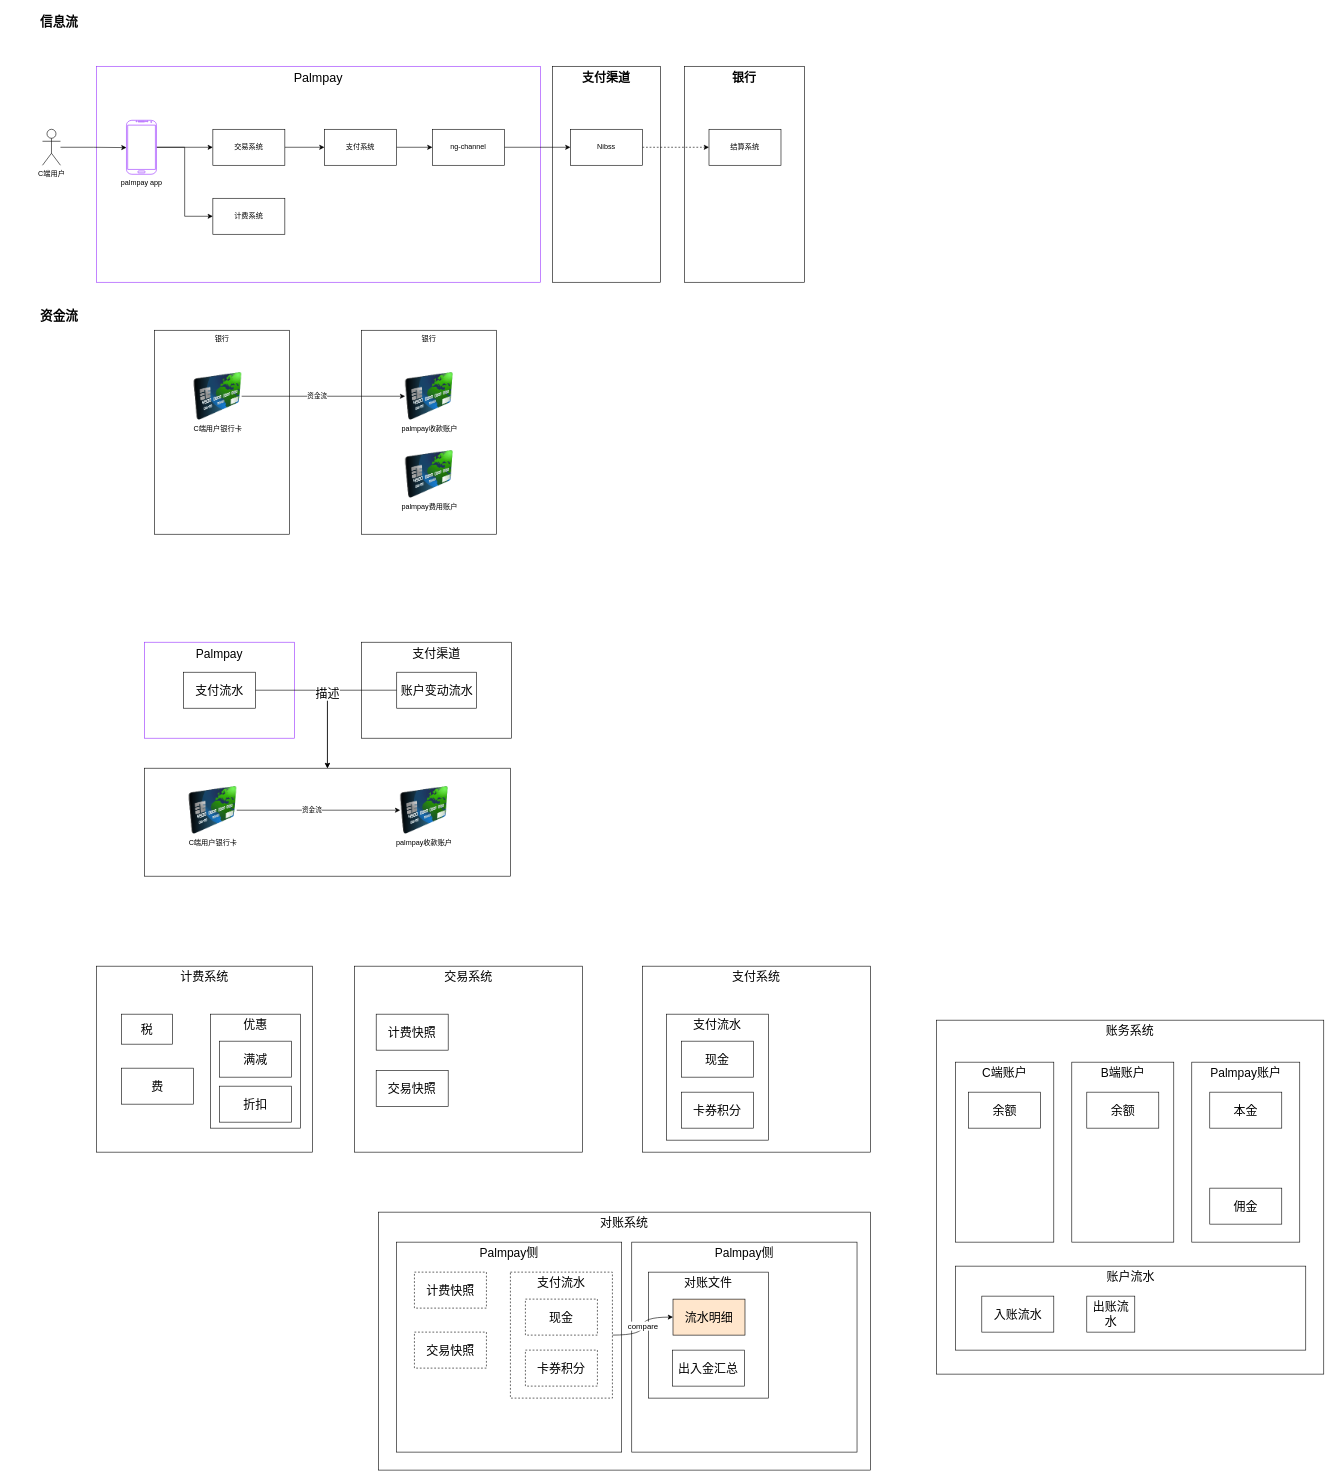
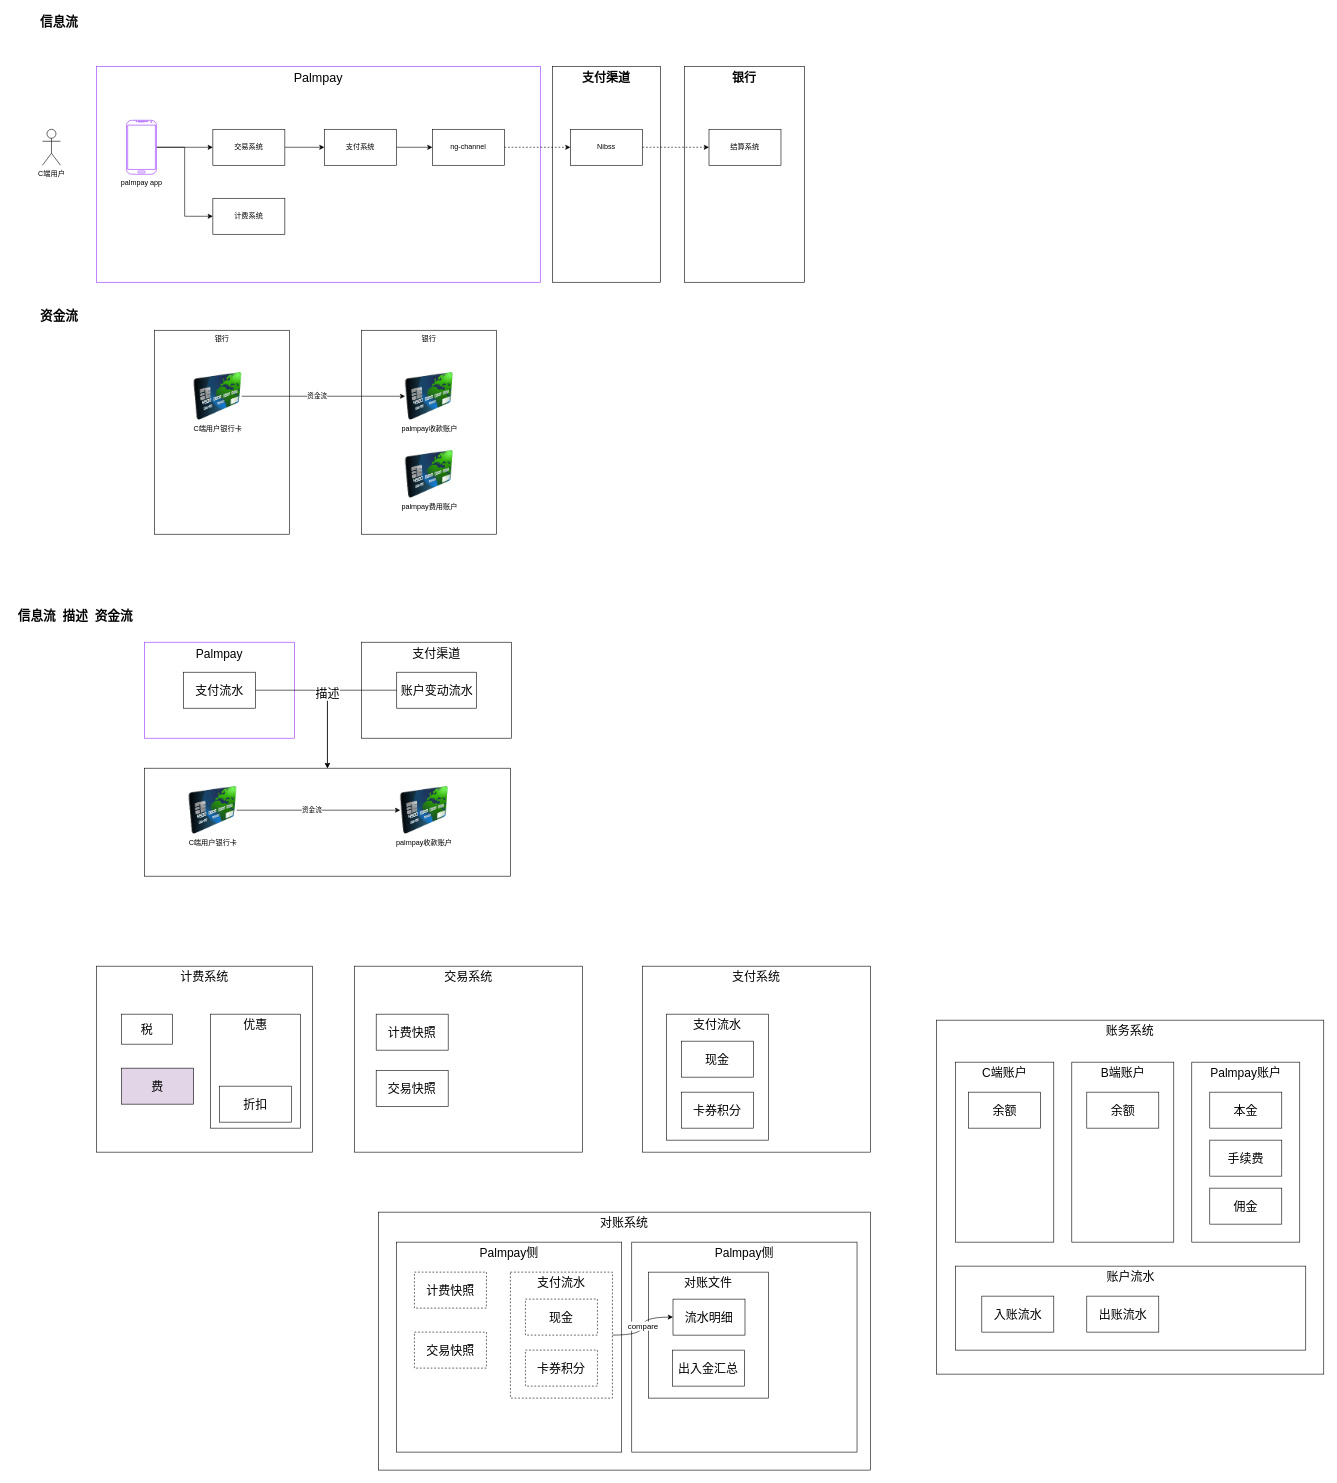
edge "C端用户" -> "palmpay app": removed
edge "ng-channel" -> "Nibss": style solid -> dashed
node "信息流 描述 资金流": added
node "满减": removed
node "费": fillcolor #ffffff -> #e1d5e7
node "手续费": added
node "出账流水": size 48x36 -> 72x36
node "流水明细": fillcolor #ffe6cc -> #ffffff
